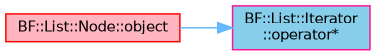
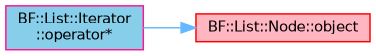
edge "BF::List::Node::object" -> "BF::List::Iterator ::operator*": reversed
